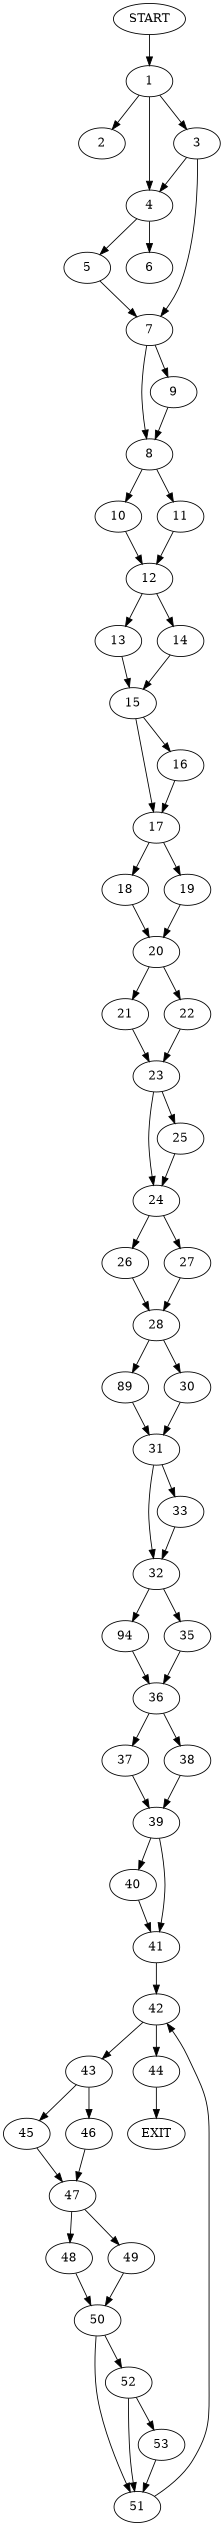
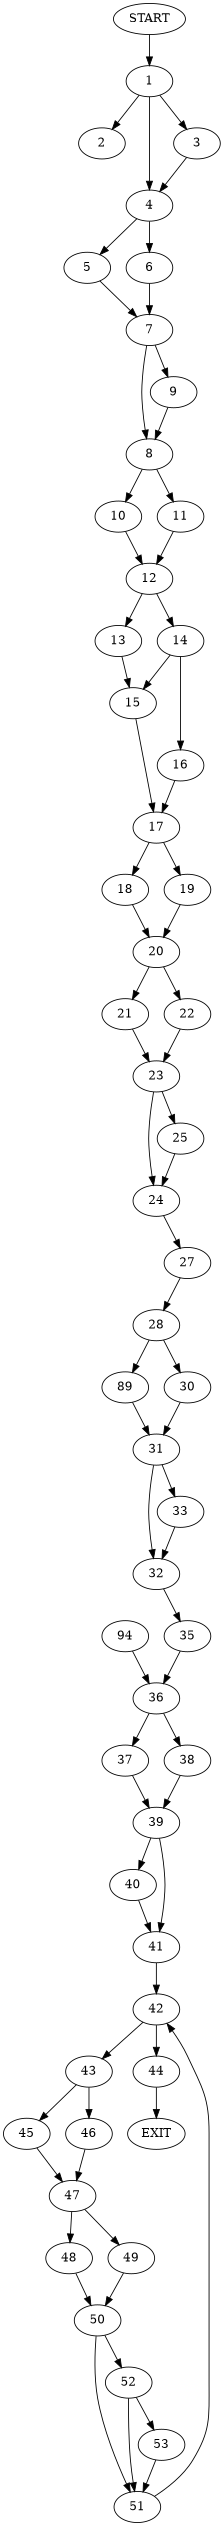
edge "3" -> "7": now "6" -> "7"
edge "15" -> "16": now "14" -> "16"
node "26": removed
edge "32" -> "94": removed
